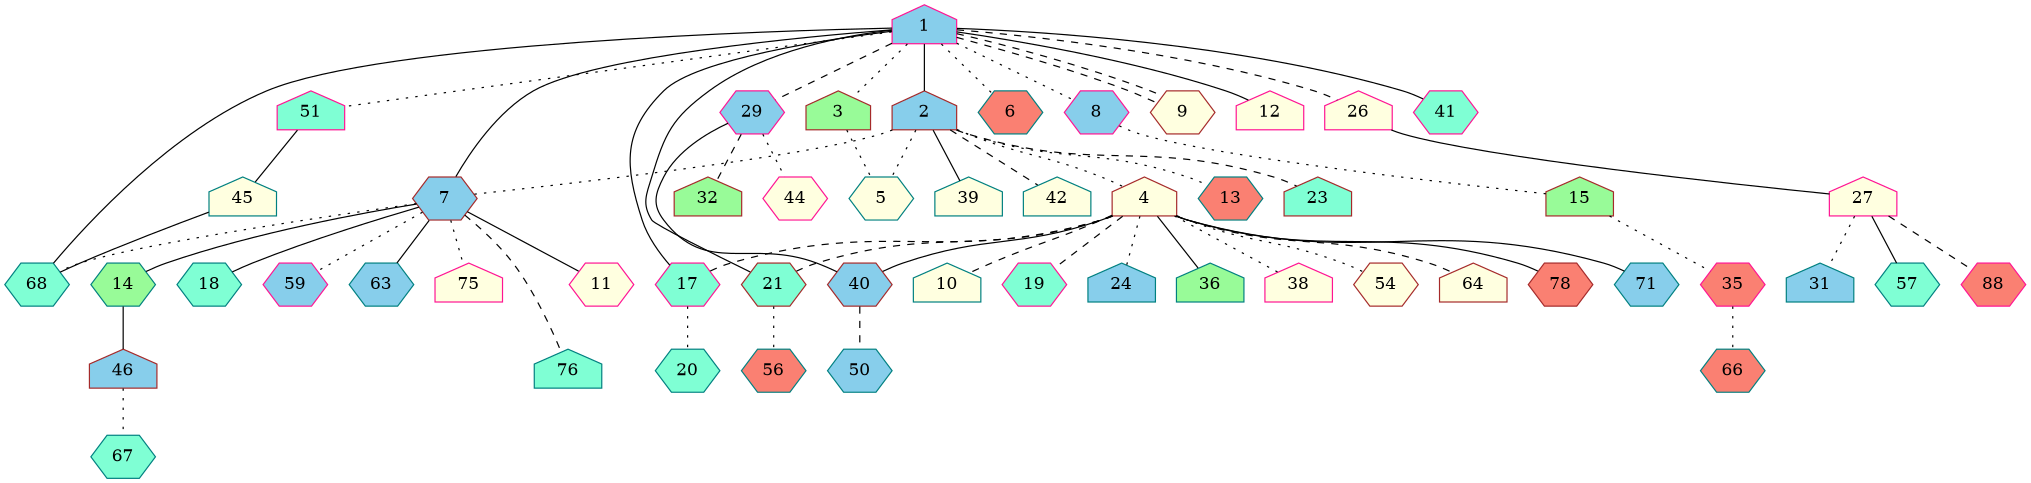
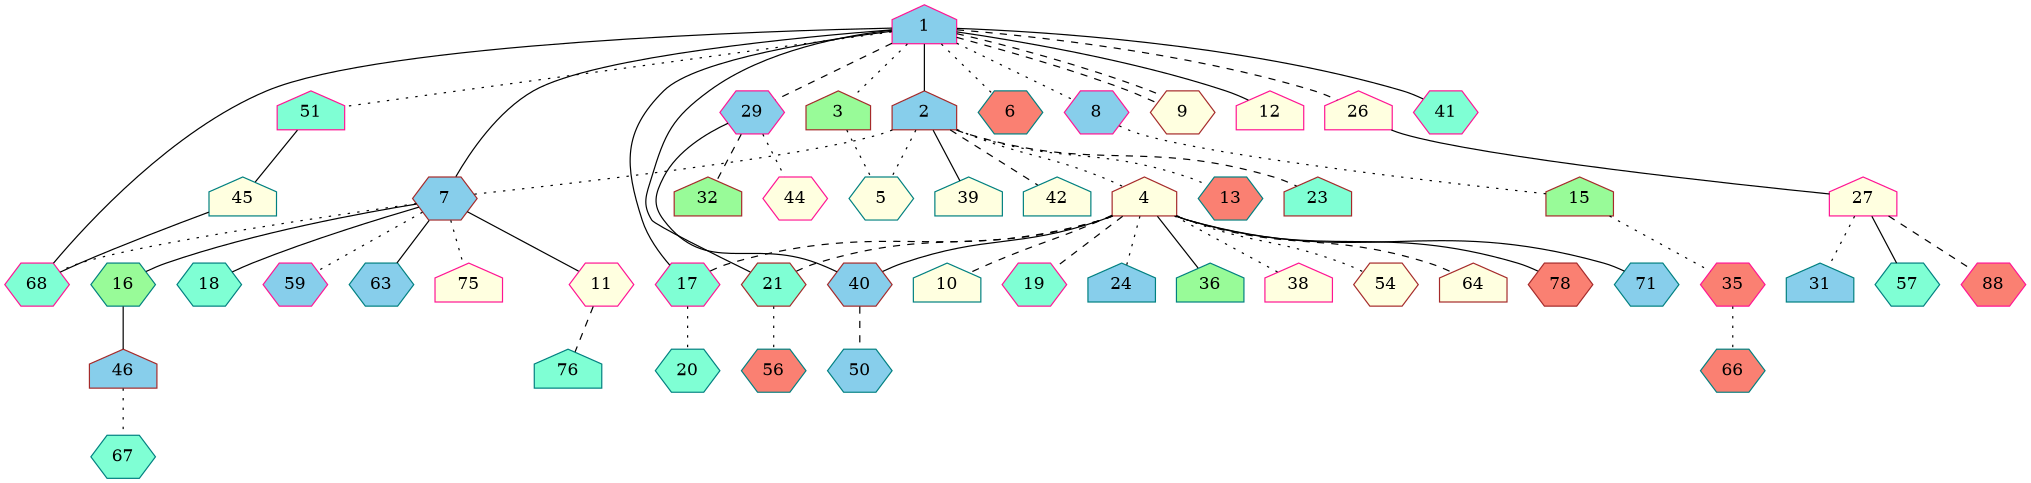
edge "7" -- "76": now "11" -- "76"
node "68": color teal -> deeppink
node "14": label "14" -> "16"
